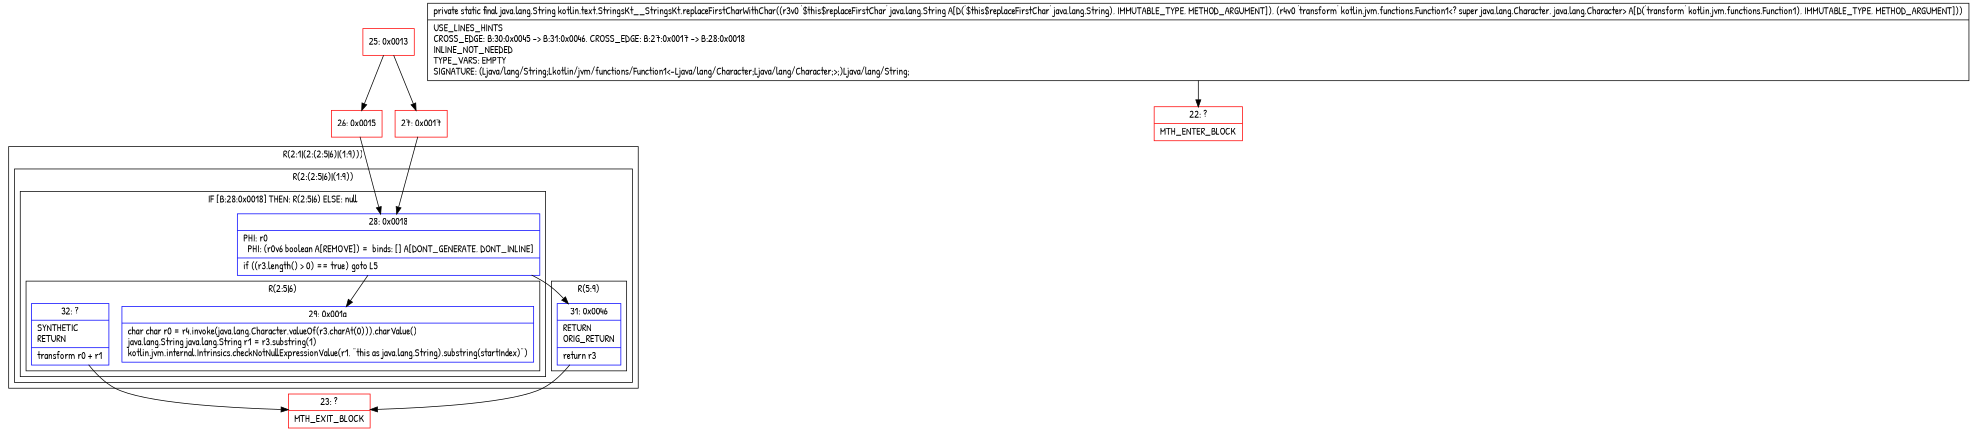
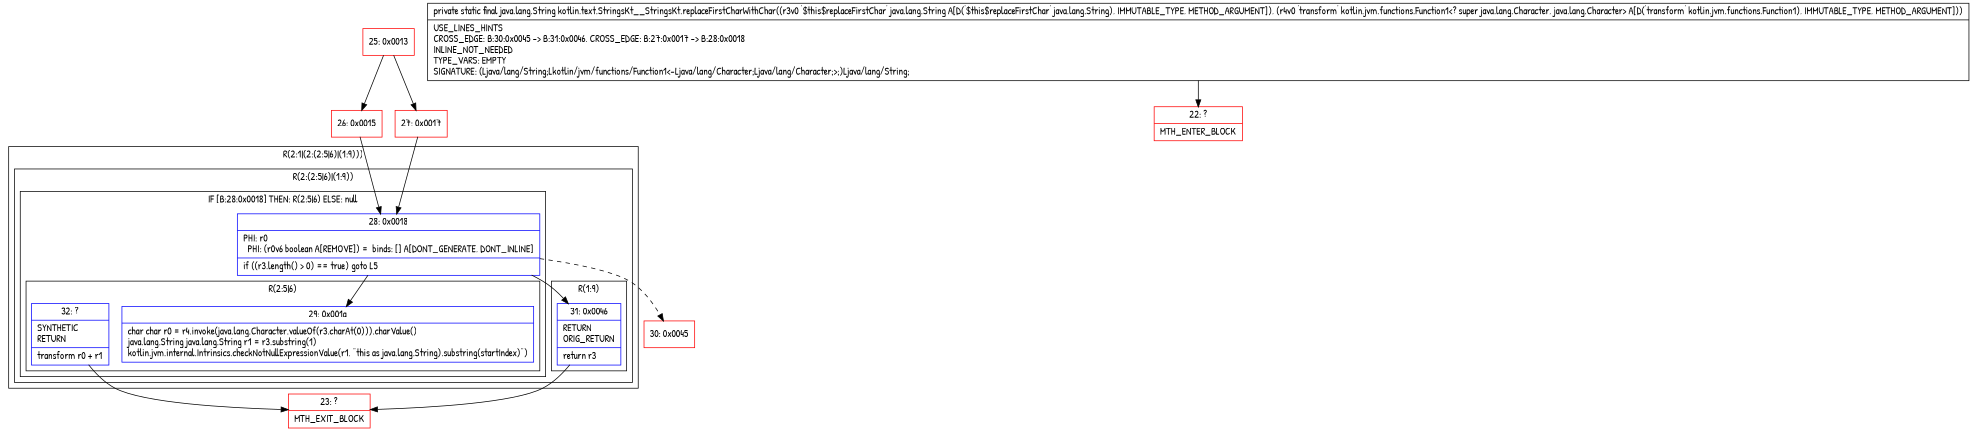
cluster "R(5:9)": label "R(5:9)" -> "R(1:9)"
node "30: 0x0045": added
